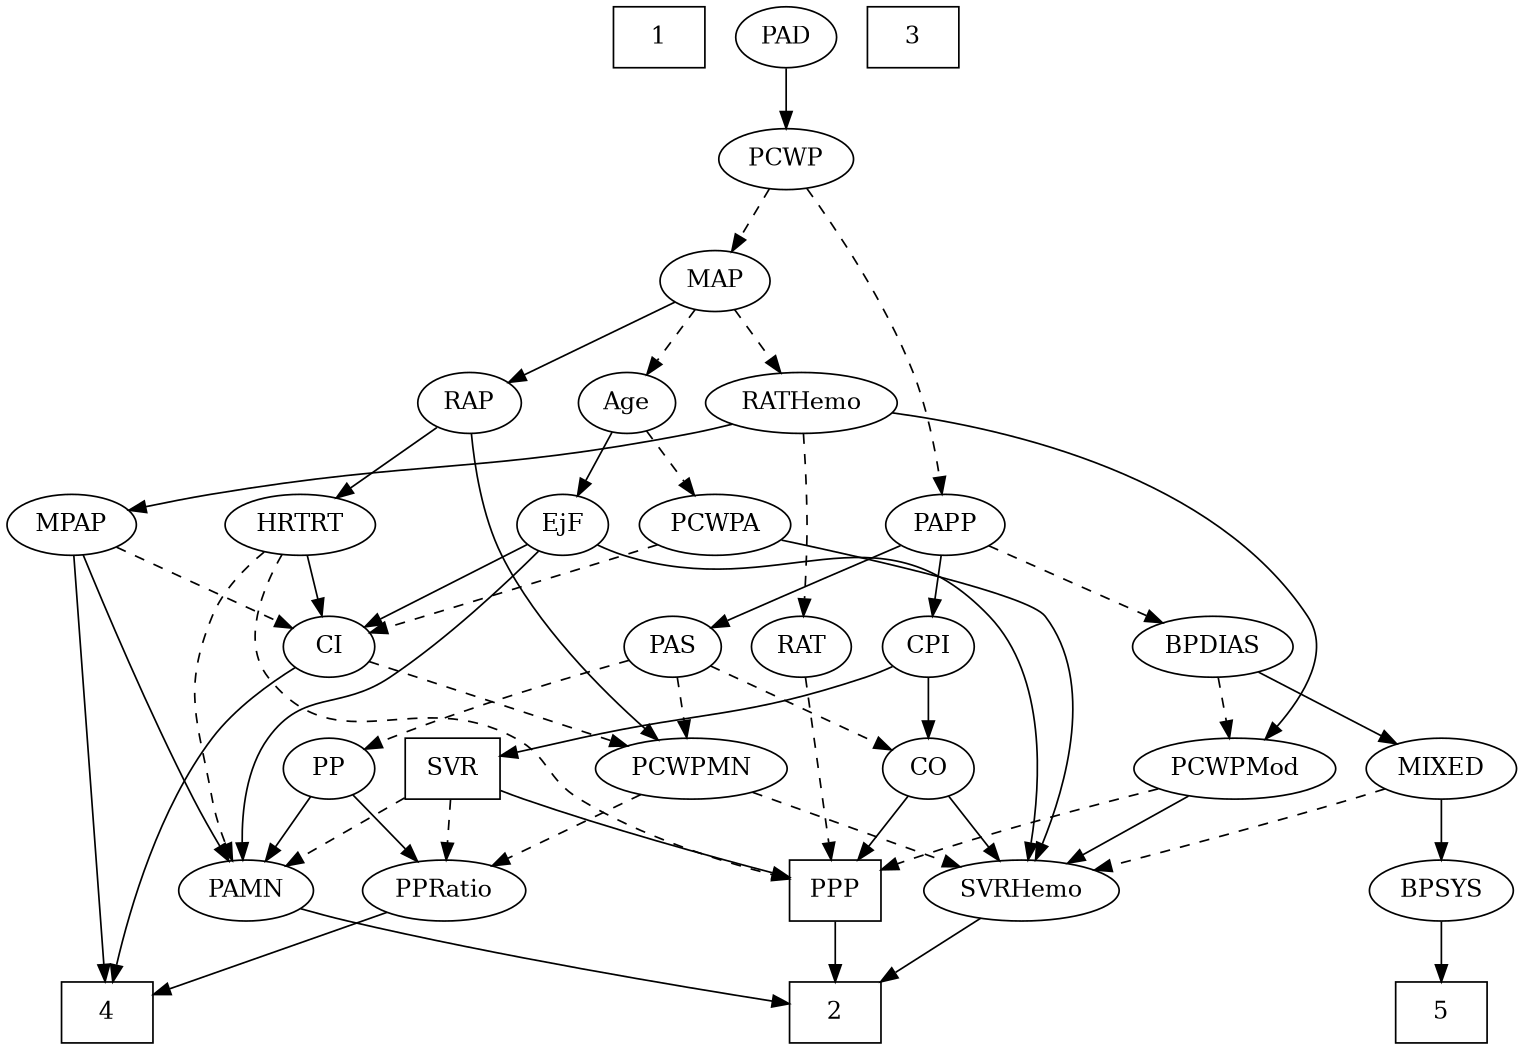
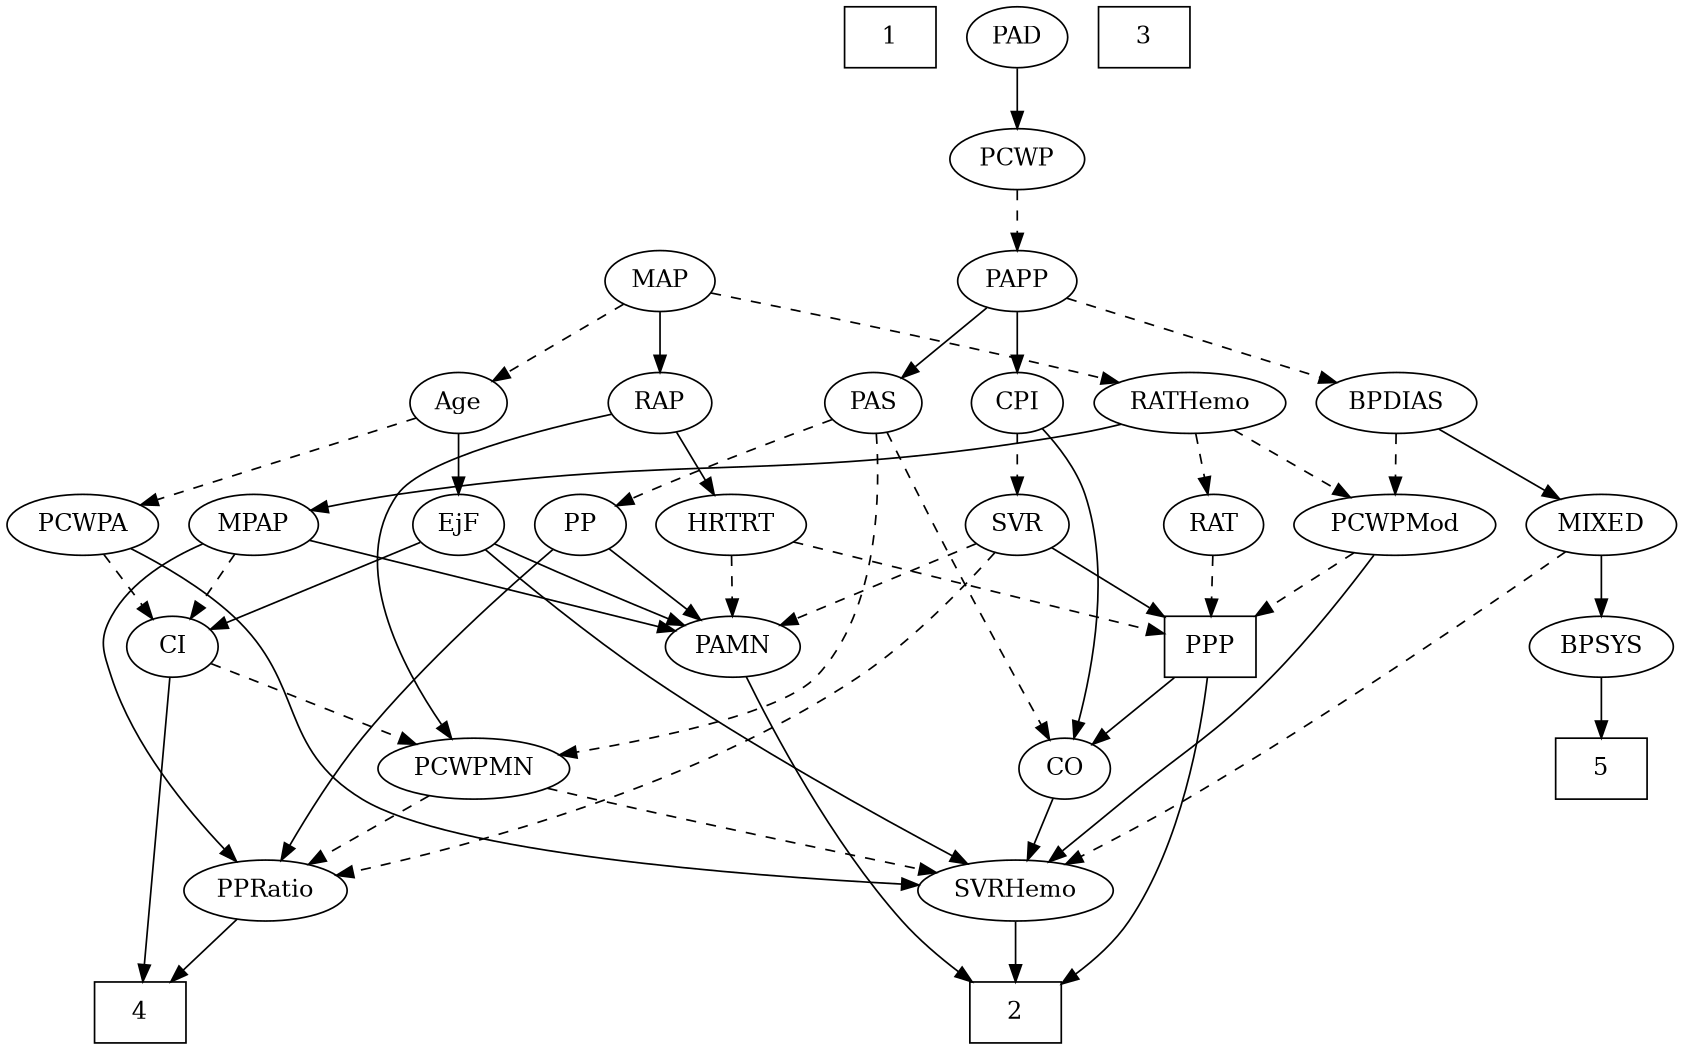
edge "PCWP" -> "MAP": removed
edge "RATHemo" -> "PCWPMod": style solid -> dashed
edge "HRTRT" -> "CI": removed
edge "CPI" -> "SVR": style solid -> dashed
edge "MPAP" -> "4": now "MPAP" -> "PPRatio"
node "SVR": shape box -> ellipse
edge "CO" -> "PPP": reversed
